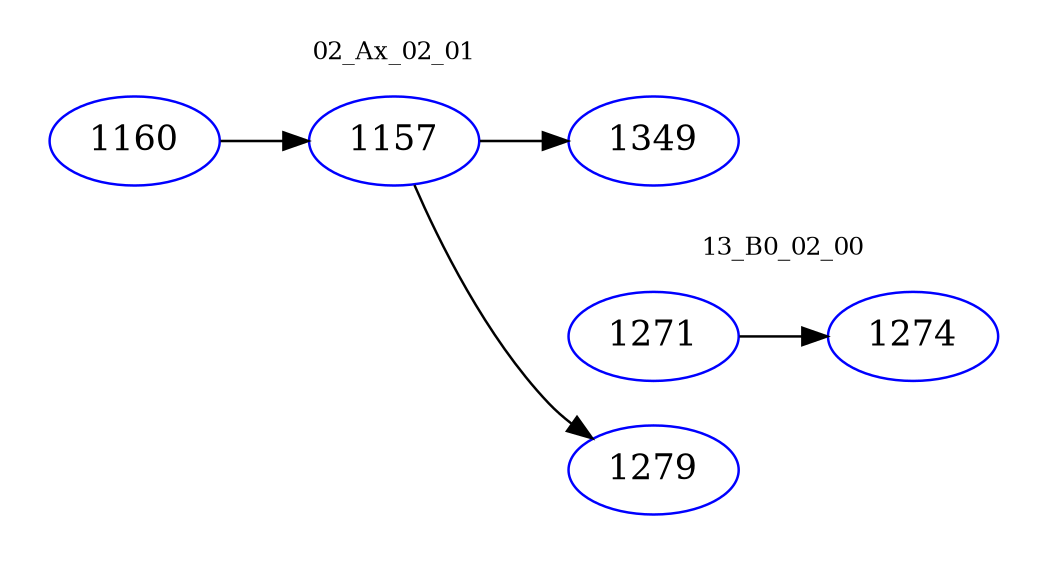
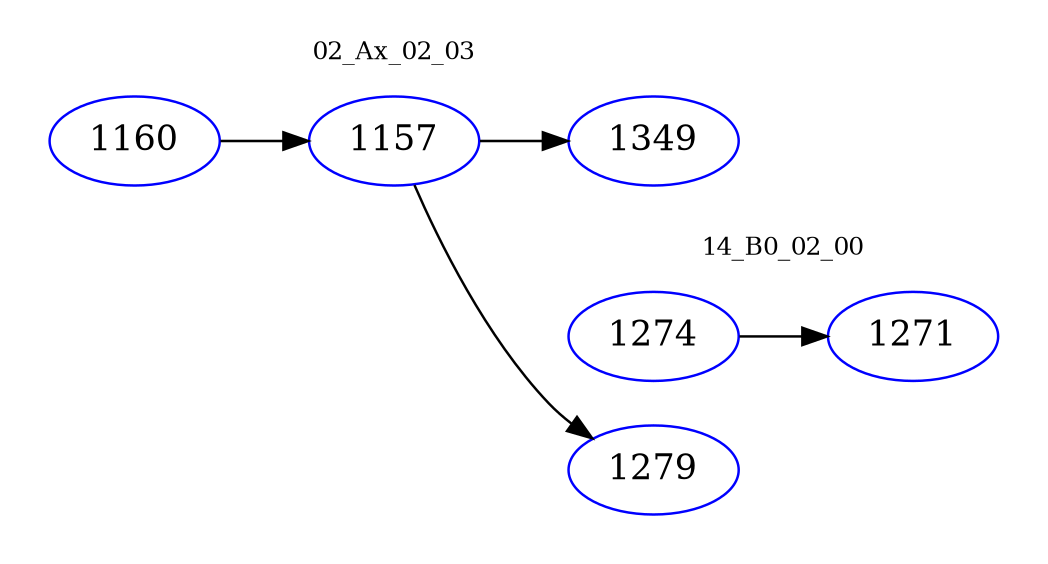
cluster "02_Ax_02_01": label "02_Ax_02_01" -> "02_Ax_02_03"
cluster "13_B0_02_00": label "13_B0_02_00" -> "14_B0_02_00"
edge "1271" -> "1274": reversed
